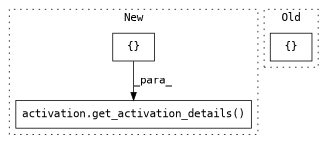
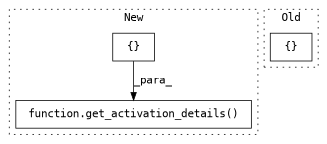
node "activation.get_activation_details()": label "activation.get_activation_details()" -> "function.get_activation_details()"
